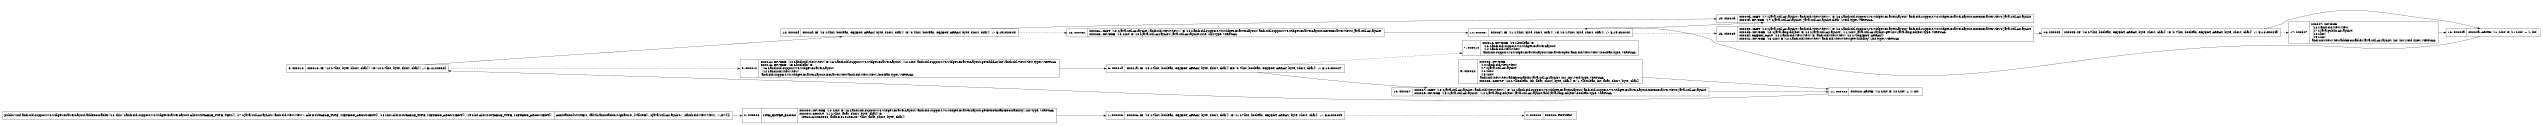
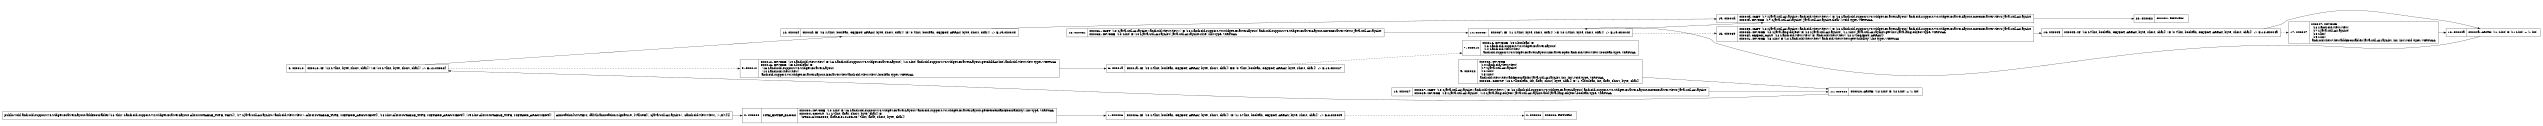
node "20: 0x0052": added
node "17: 0x0047": text "(r7 I:java.public.ArrayList)" -> "(r7 I:java.util.ArrayList)"
edge "12: 0x002f" -> "13: 0x0031": removed
edge "6: 0x001a" -> "10: 0x0027": removed
